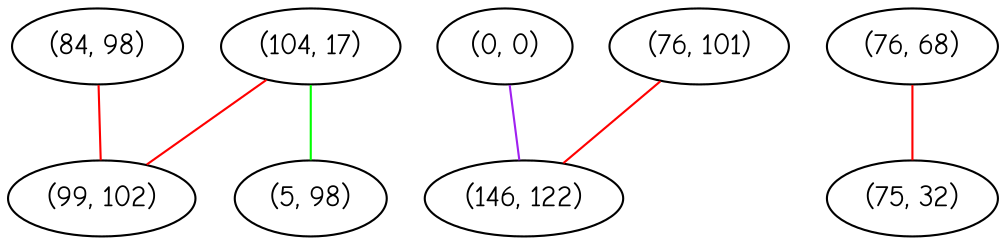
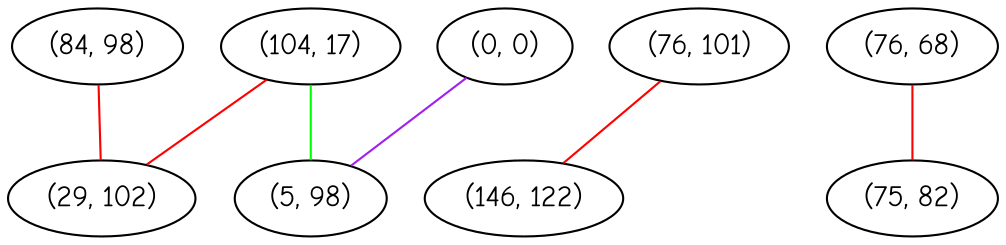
edge "(0, 0)" -- "(146, 122)": now "(0, 0)" -- "(5, 98)"
node "(99, 102)": label "(99, 102)" -> "(29, 102)"
node "(75, 32)": label "(75, 32)" -> "(75, 82)"
